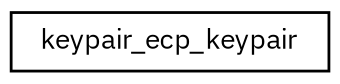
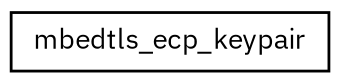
node "keypair_ecp_keypair": label "keypair_ecp_keypair" -> "mbedtls_ecp_keypair"
